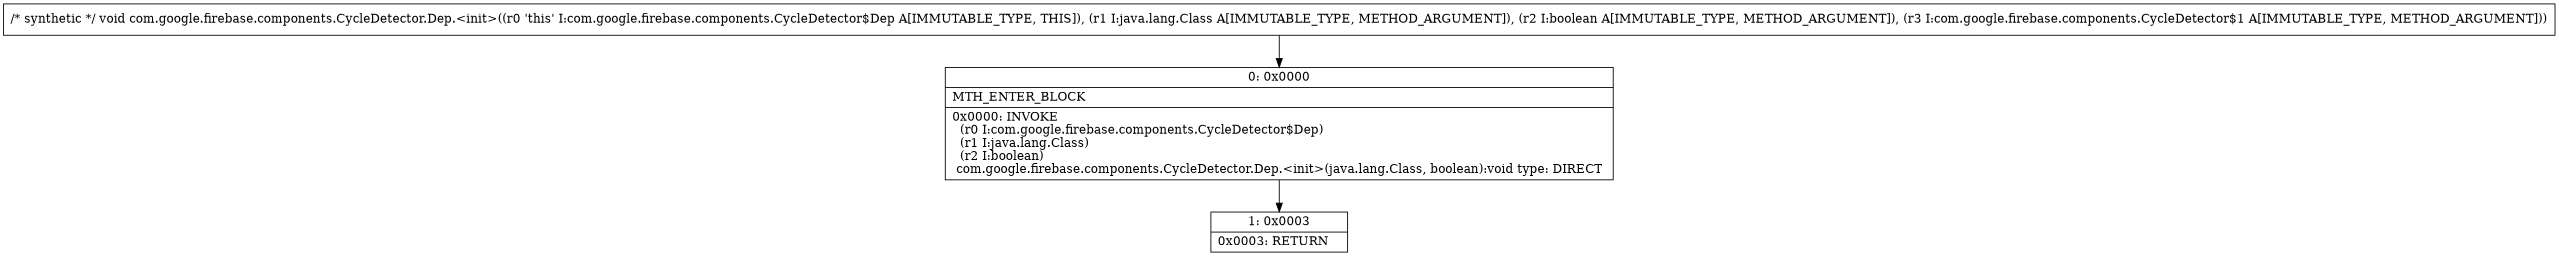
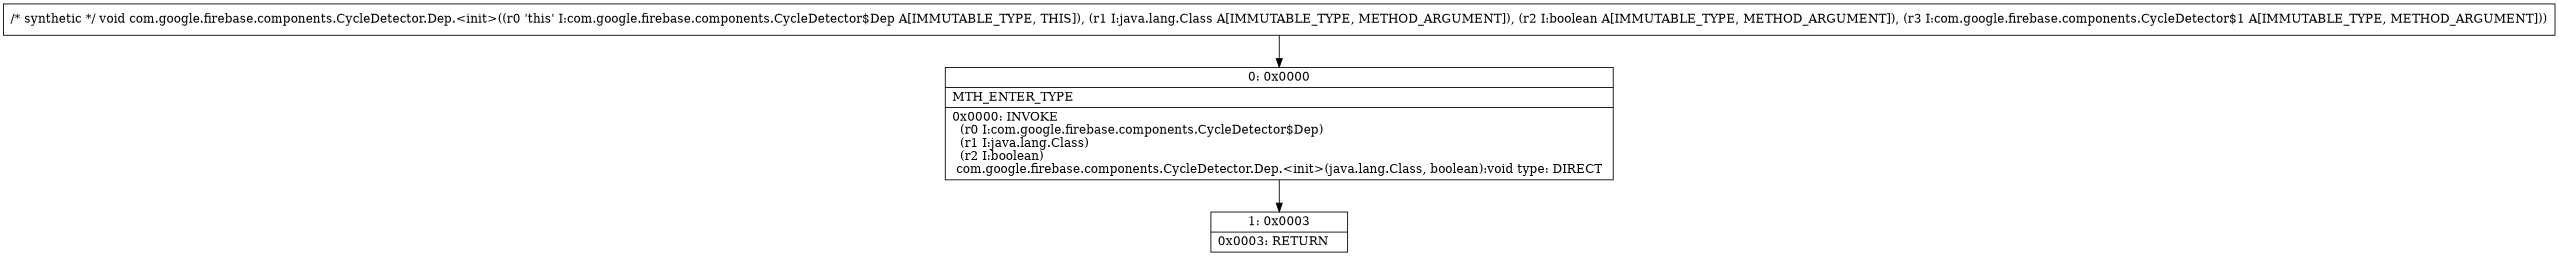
node "0: 0x0000": text "MTH_ENTER_BLOCK" -> "MTH_ENTER_TYPE"
